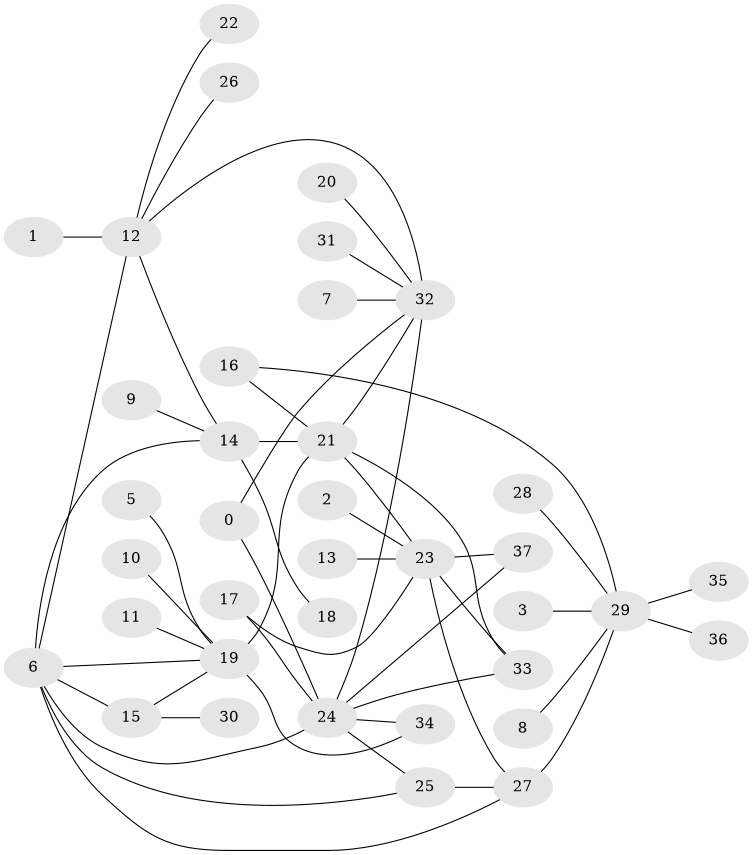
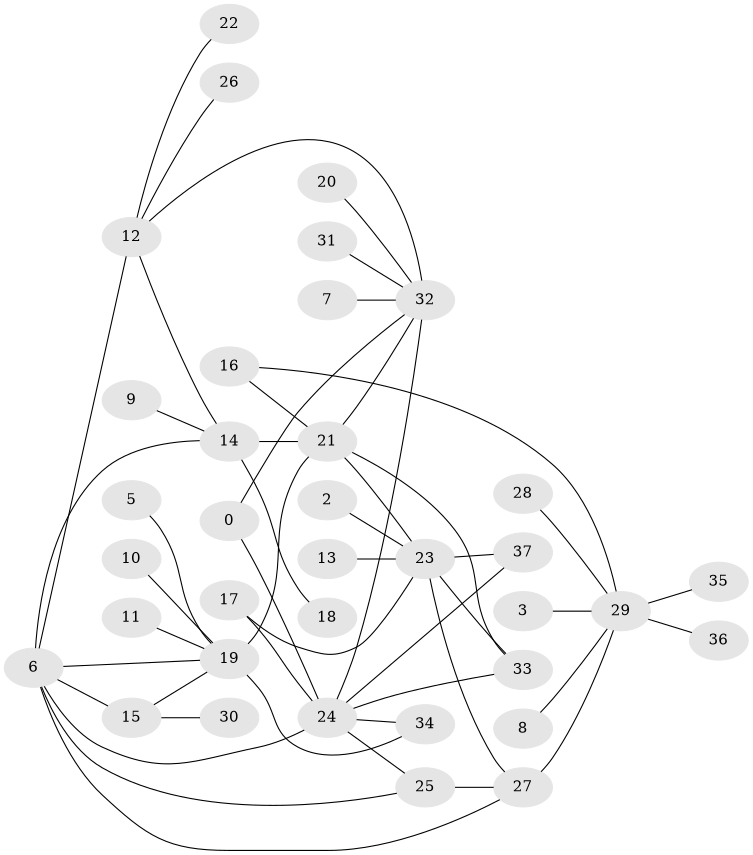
node "1": removed
